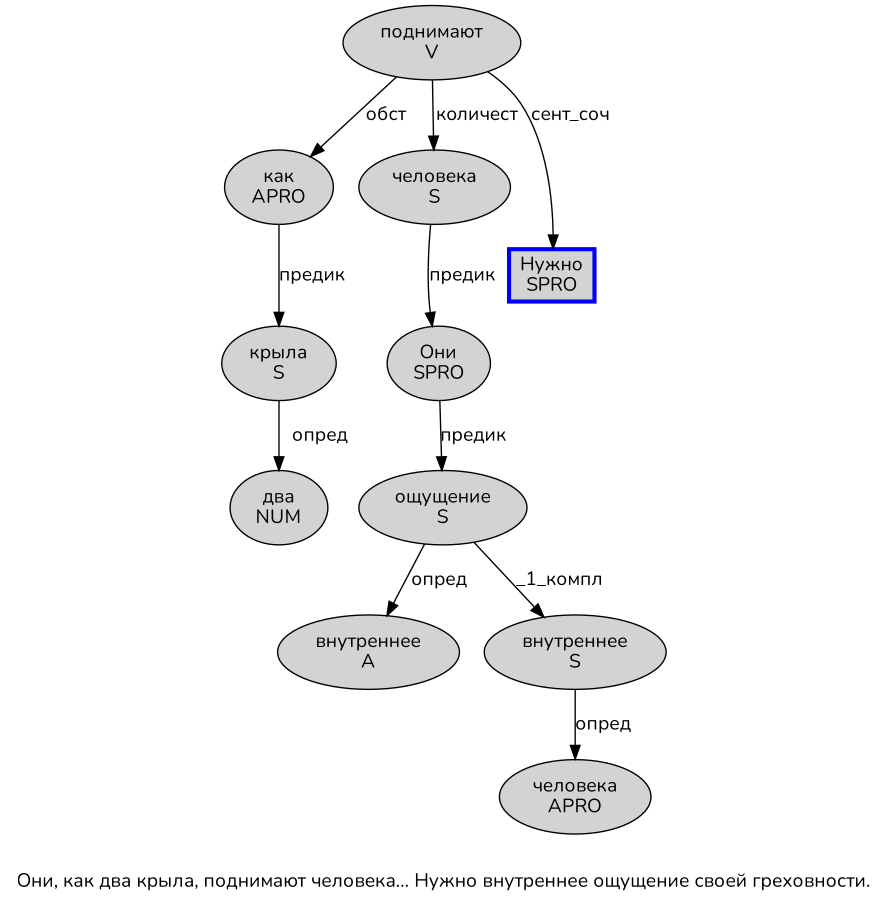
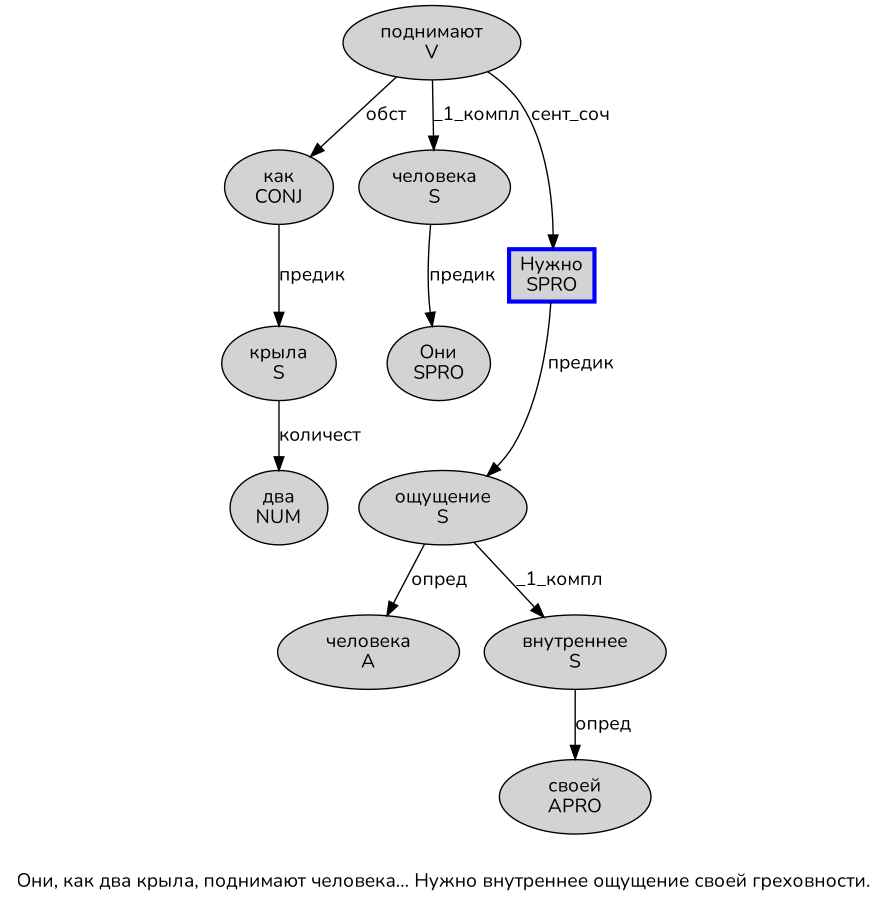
edge "поднимают V" -> "человека S": label "количест" -> "_1_компл"
node "как APRO": label "как APRO" -> "как CONJ"
edge "Они SPRO" -> "ощущение S": now "Нужно SPRO" -> "ощущение S"
edge "крыла S" -> "два NUM": label "опред" -> "количест"
node "внутреннее A": label "внутреннее A" -> "человека A"
node "человека APRO": label "человека APRO" -> "своей APRO"
